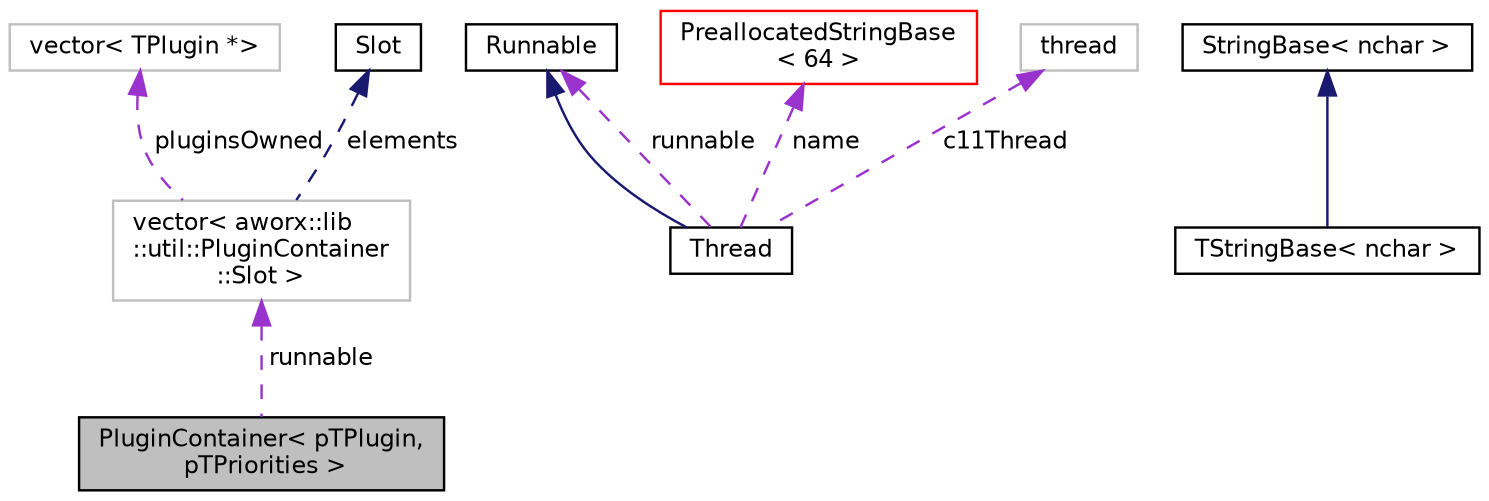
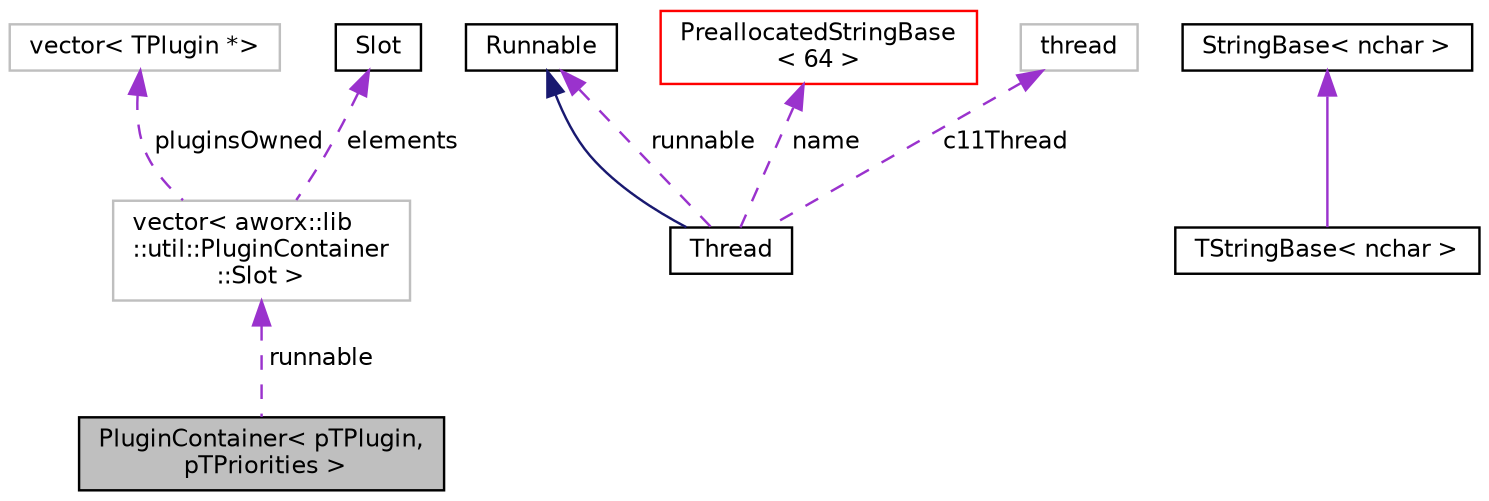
edge "vector< aworx::lib ::util::PluginContainer ::Slot >" -> "Slot": color midnightblue -> darkorchid3
edge "TStringBase< nchar >" -> "StringBase< nchar >": color midnightblue -> darkorchid3
